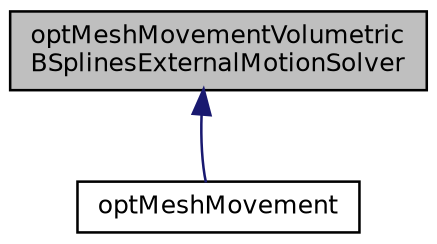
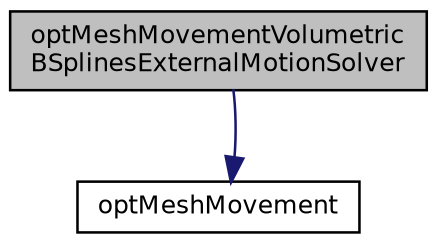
edge "optMeshMovement" -> "optMeshMovementVolumetric BSplinesExternalMotionSolver": reversed
